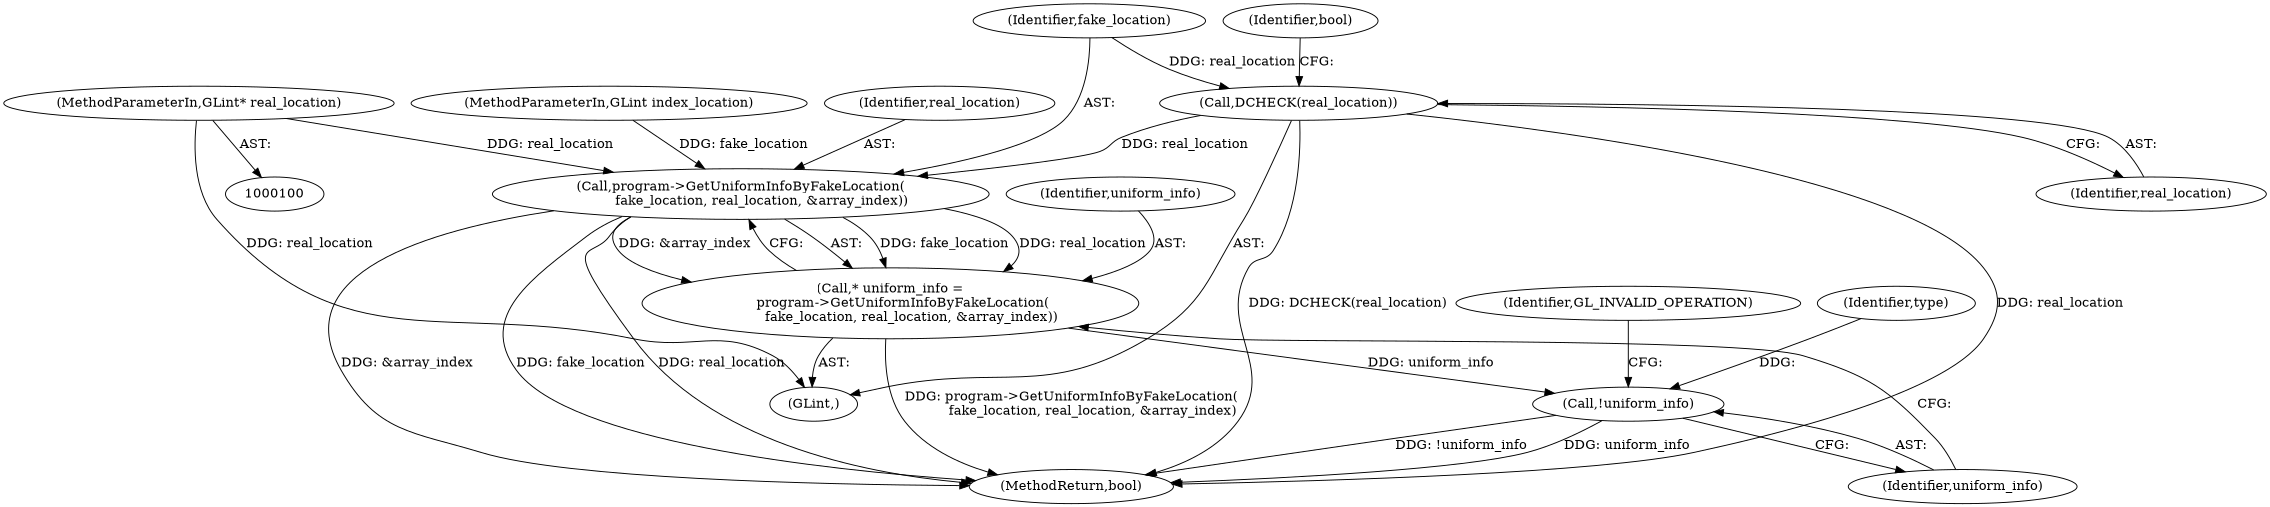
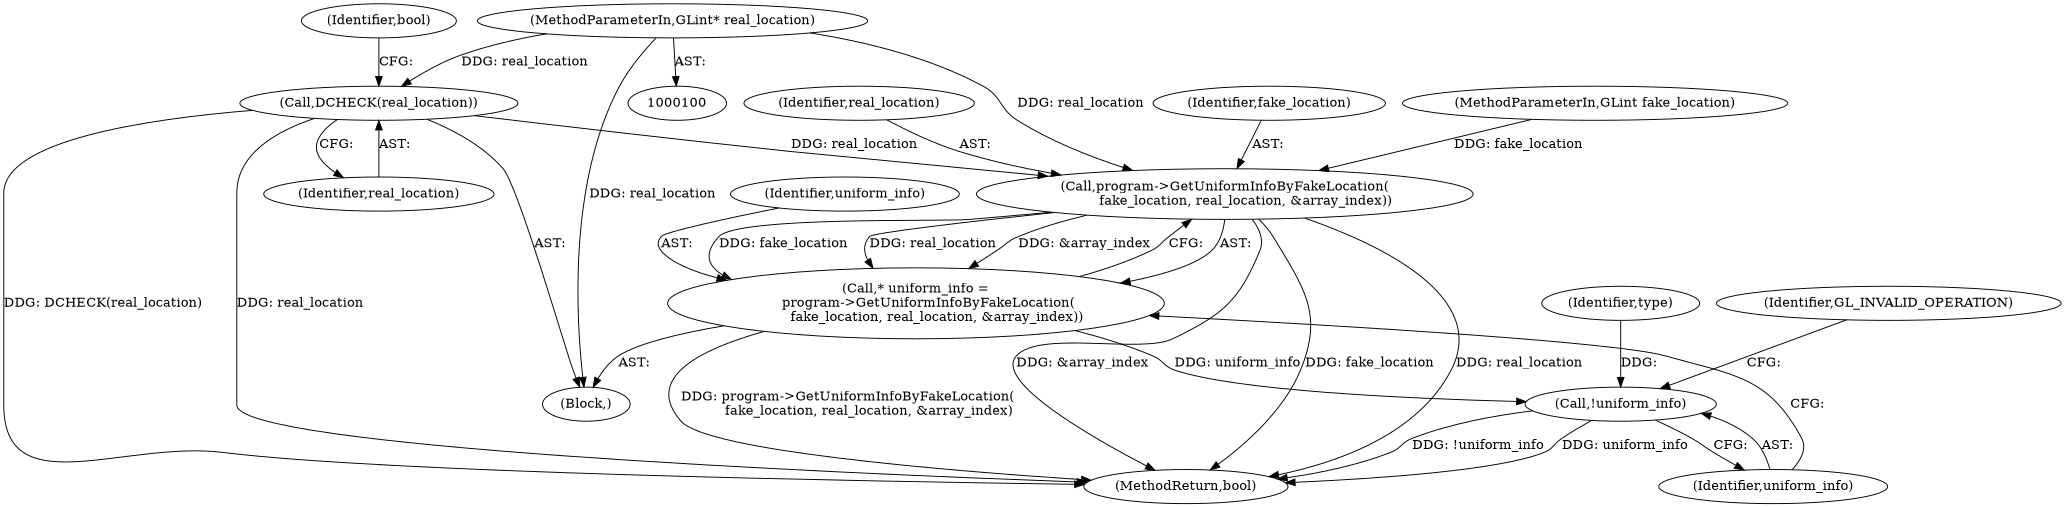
edge "(Identifier,fake_location)" -> "(Call,DCHECK(real_location))": now "(MethodParameterIn,GLint* real_location)" -> "(Call,DCHECK(real_location))"
node "(MethodParameterIn,GLint index_location)": label "(MethodParameterIn,GLint index_location)" -> "(MethodParameterIn,GLint fake_location)"
node "(GLint,)": label "(GLint,)" -> "(Block,)"
